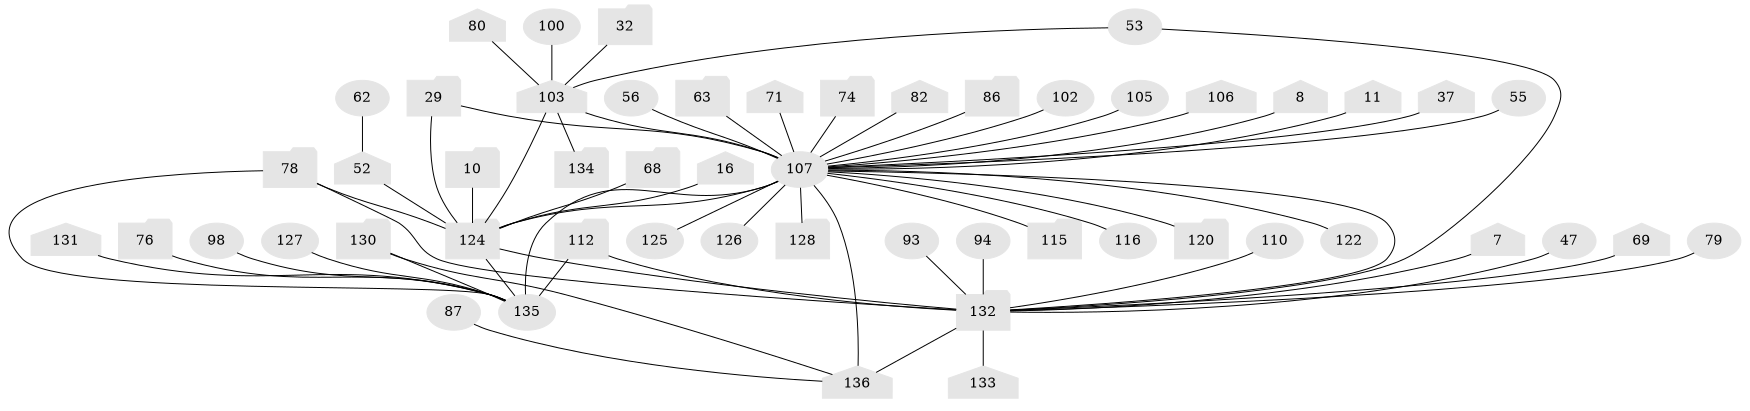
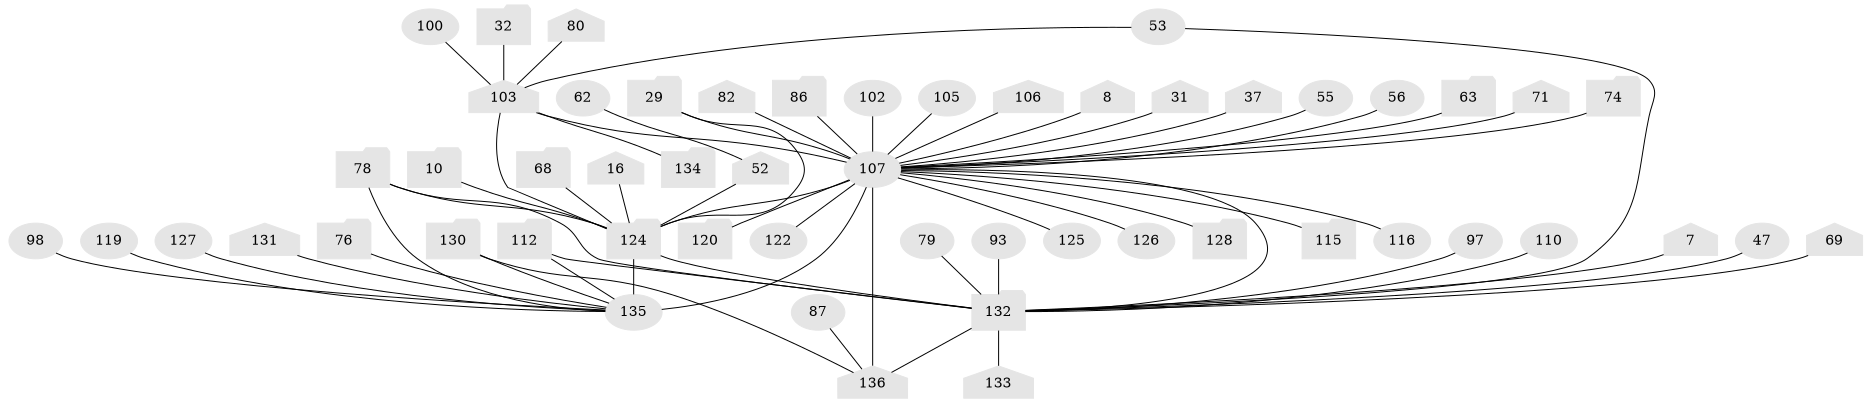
node "11": label "11" -> "31"
node "119": added
node "94": label "94" -> "97"
